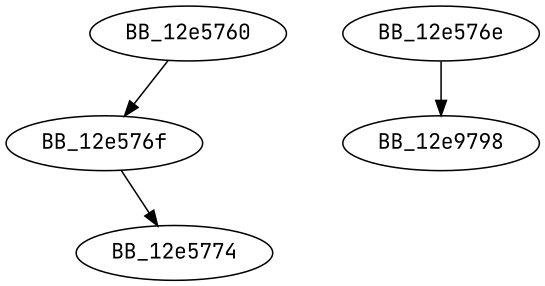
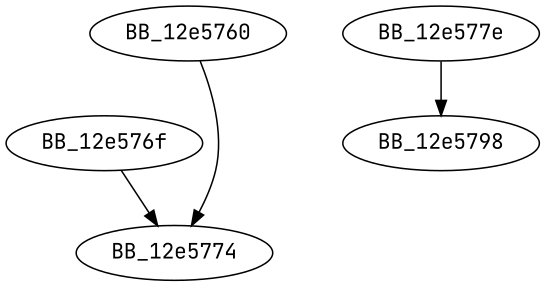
node "BB_12e576e": label "BB_12e576e" -> "BB_12e577e"
edge "BB_12e5760" -> "BB_12e576f": now "BB_12e5760" -> "BB_12e5774"
node "BB_12e9798": label "BB_12e9798" -> "BB_12e5798"
